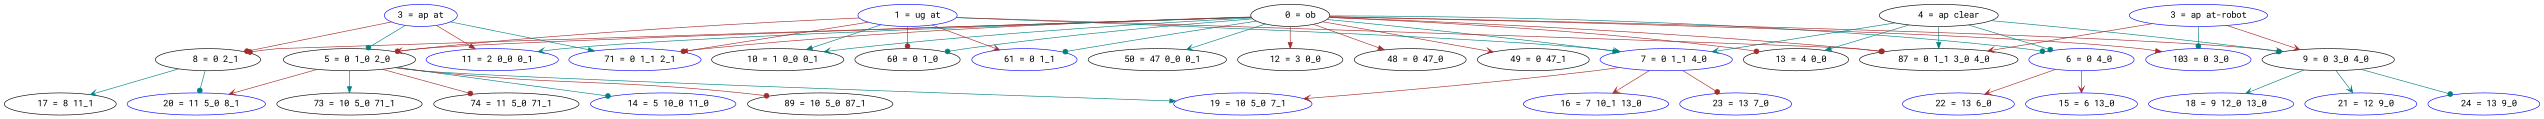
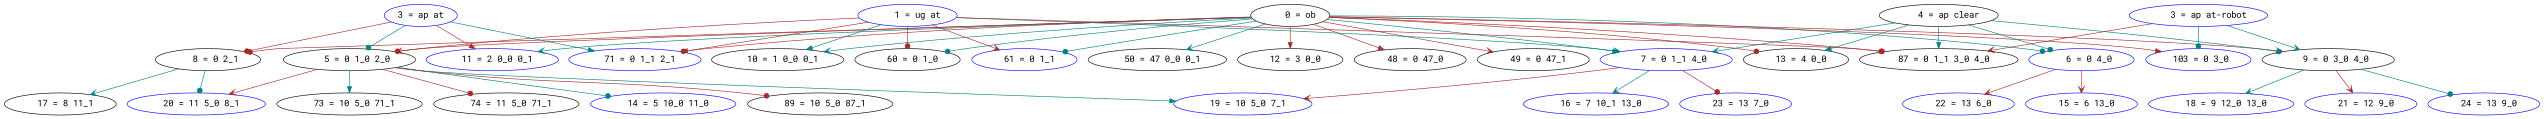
edge "3 = ap at-robot" -> "9 = 0 3_0 4_0": color brown -> teal
edge "9 = 0 3_0 4_0" -> "21 = 12 9_0": color teal -> brown
edge "7 = 0 1_1 4_0" -> "16 = 7 10_1 13_0": color brown -> teal
